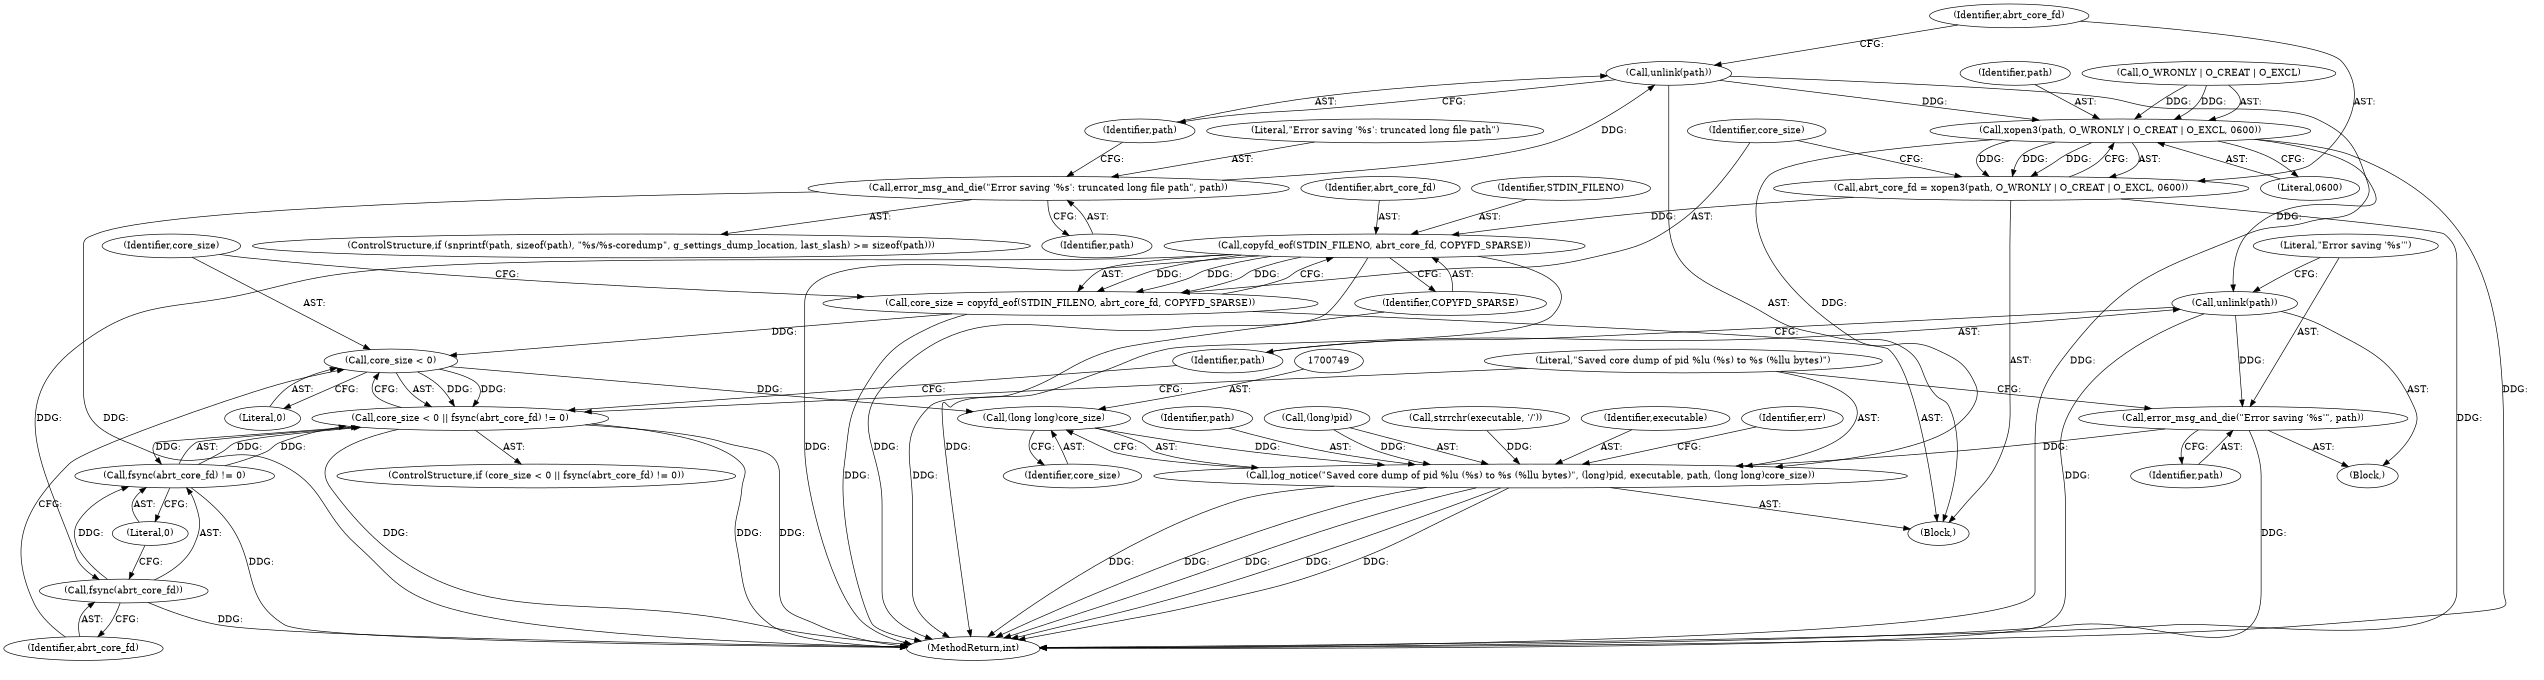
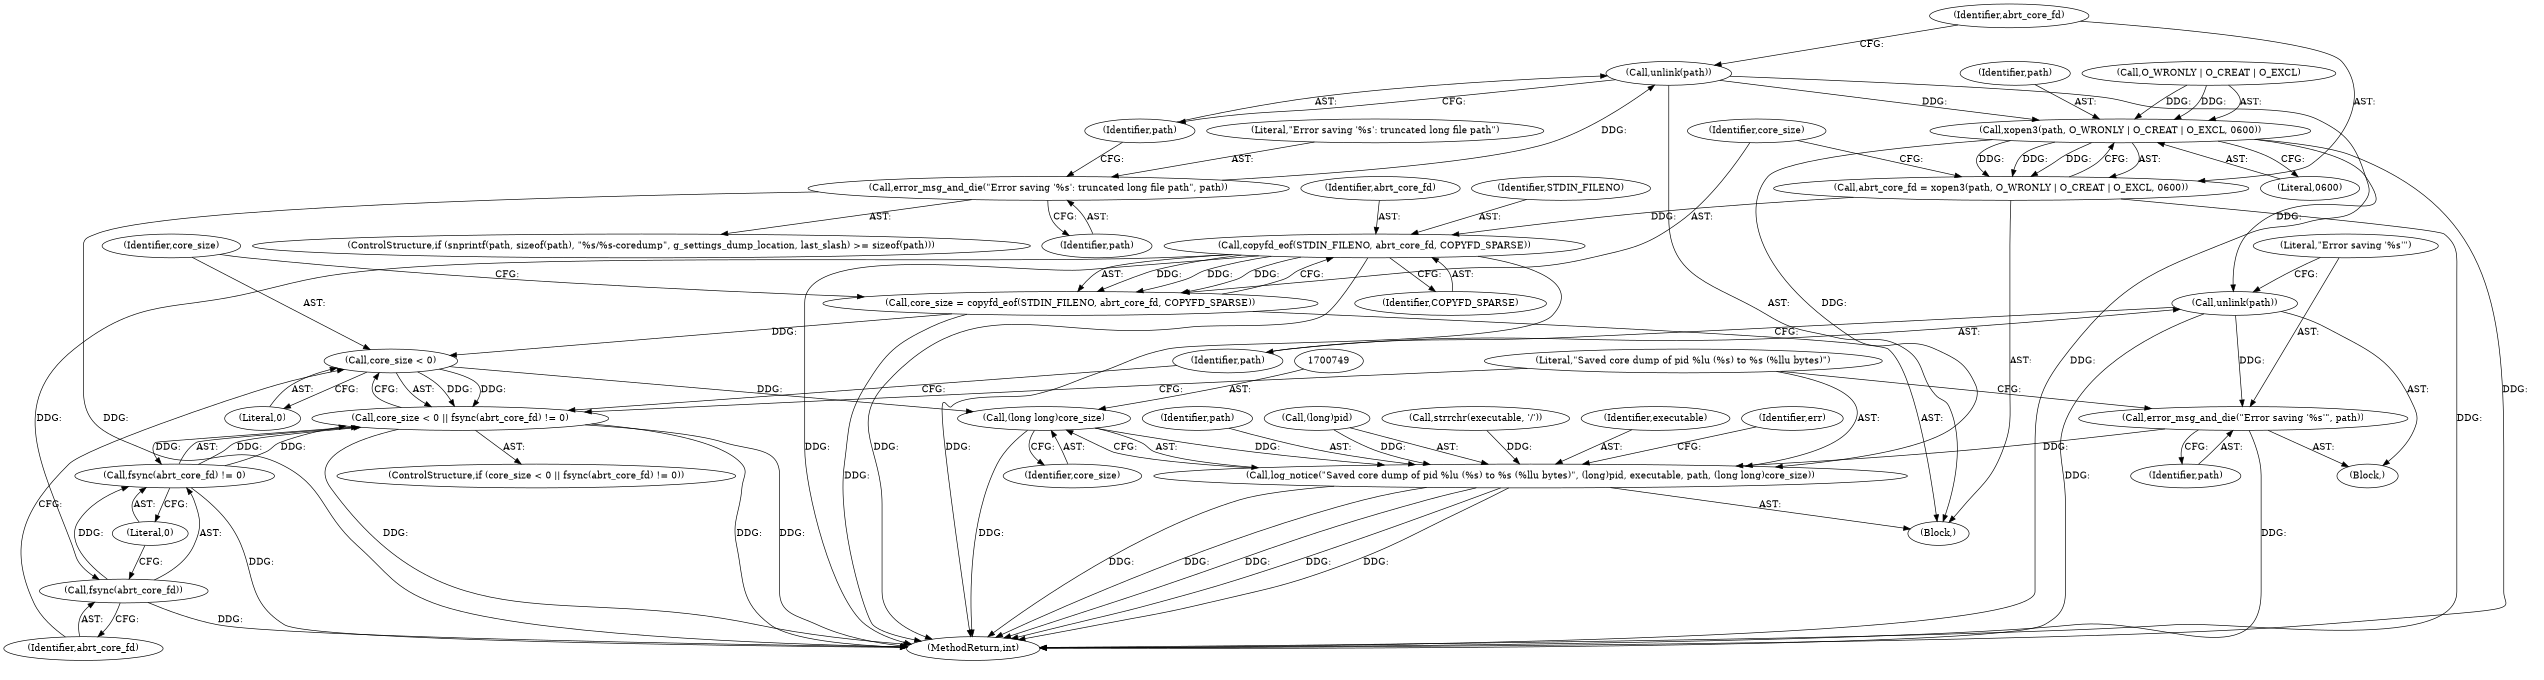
edge "(Identifier,COPYFD_SPARSE)" -> "(MethodReturn,int)": now "(Call,(long long)core_size)" -> "(MethodReturn,int)"
